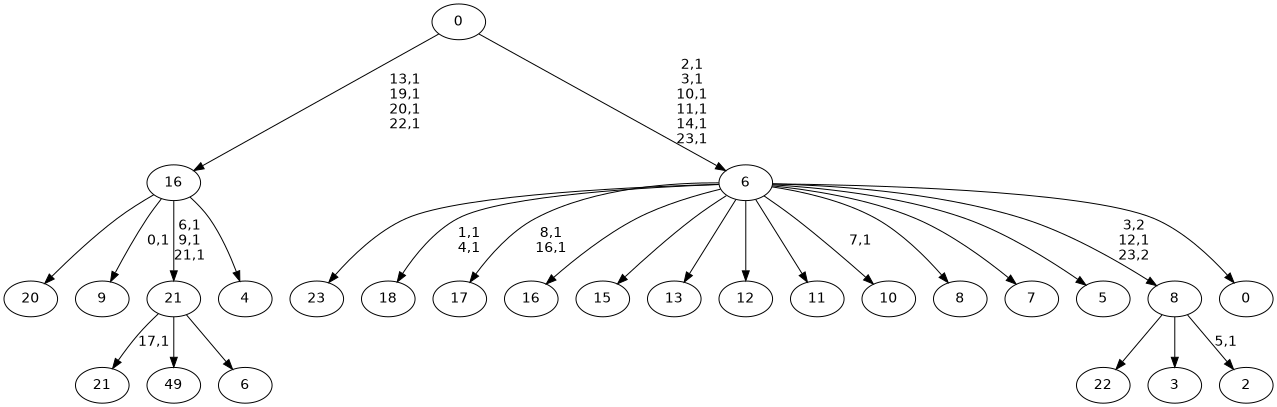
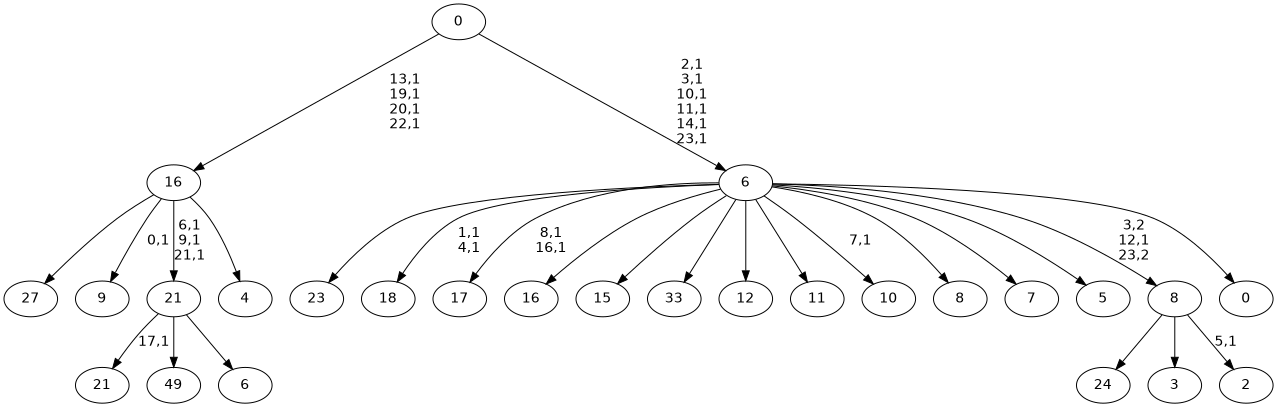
node "20": label "20" -> "27"
node "13": label "13" -> "33"
node "22": label "22" -> "24"
